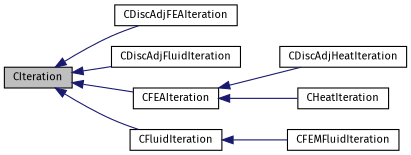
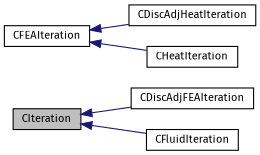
node "CDiscAdjFluidIteration": removed
edge "CFEAIteration" -> "CIteration": removed
node "CFEMFluidIteration": removed
